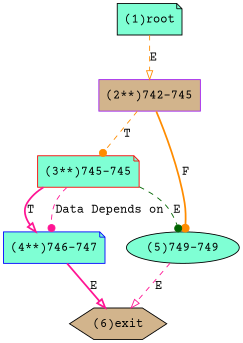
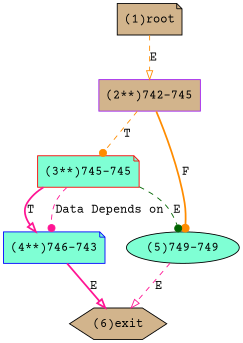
node "(1)root": fillcolor aquamarine -> tan
node "(4**)746-747": label "(4**)746-747" -> "(4**)746-743"
